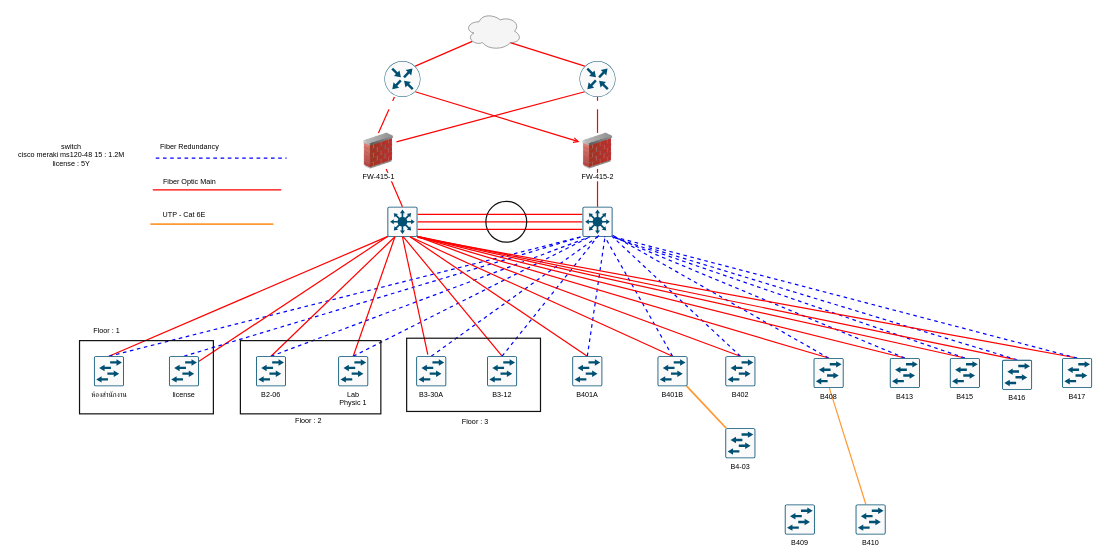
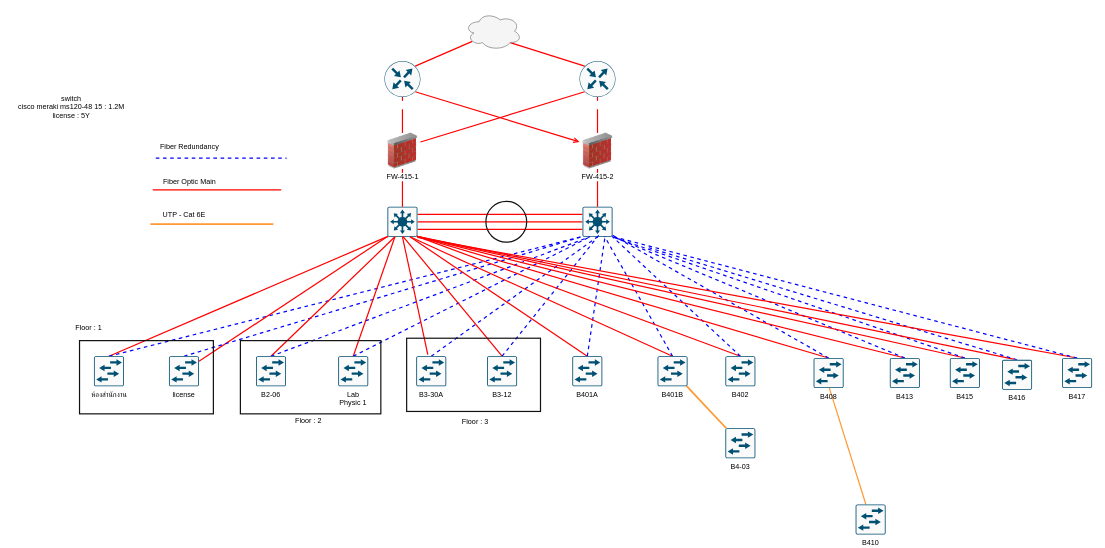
node "FW-415-1": moved (378, 151) -> (402, 151)
node "switch cisco meraki ms120-48 15 : 1.2M license : 5Y": moved (71, 155) -> (71, 107)
node "Floor : 1": moved (107, 330) -> (89, 327)
node "B409": removed
